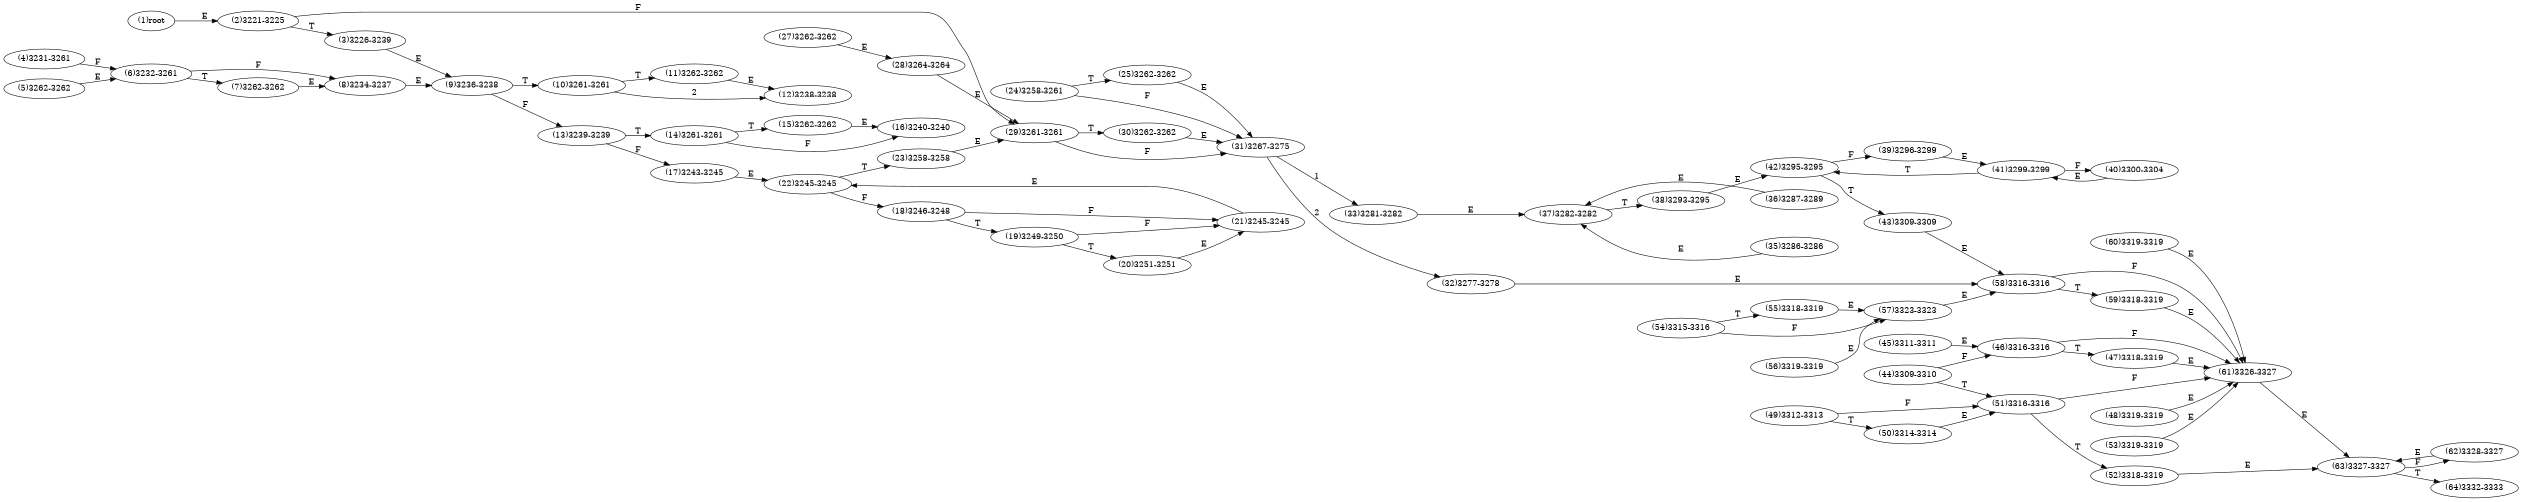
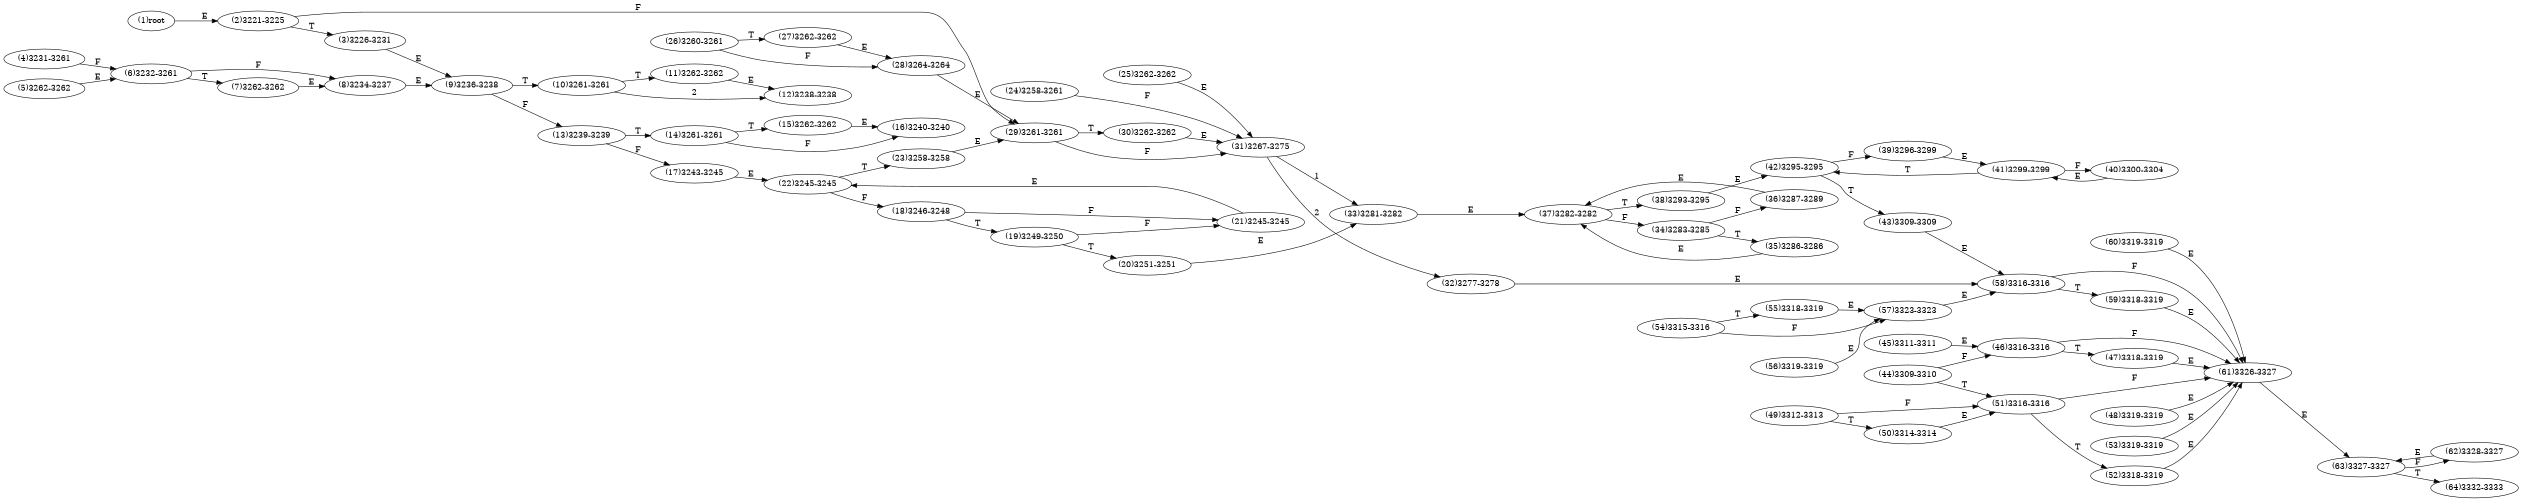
node "(3)3226-3239": label "(3)3226-3239" -> "(3)3226-3231"
node "(26)3260-3261": added
edge "(24)3258-3261" -> "(25)3262-3262": removed, label "T"
node "(34)3283-3285": added
edge "(20)3251-3251" -> "(21)3245-3245": now "(20)3251-3251" -> "(33)3281-3282"
edge "(52)3318-3319" -> "(63)3327-3327": now "(52)3318-3319" -> "(61)3326-3327"
